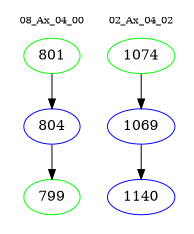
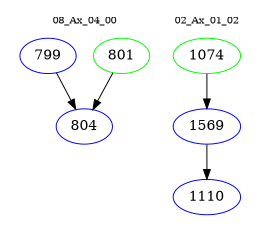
cluster "02_Ax_04_02": label "02_Ax_04_02" -> "02_Ax_01_02"
node "1069": label "1069" -> "1569"
edge "804" -> "799": reversed
node "799": color green -> blue
node "1140": label "1140" -> "1110"
